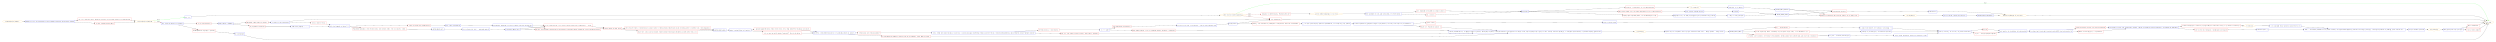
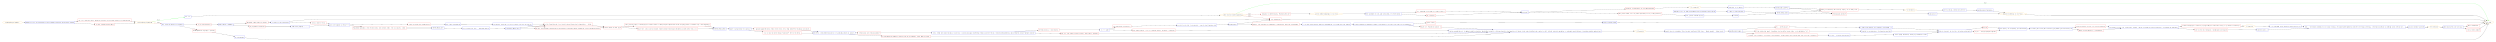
node "Gdybyś była naprawdę nudna, nie rozmawiałbym z tobą.": removed
